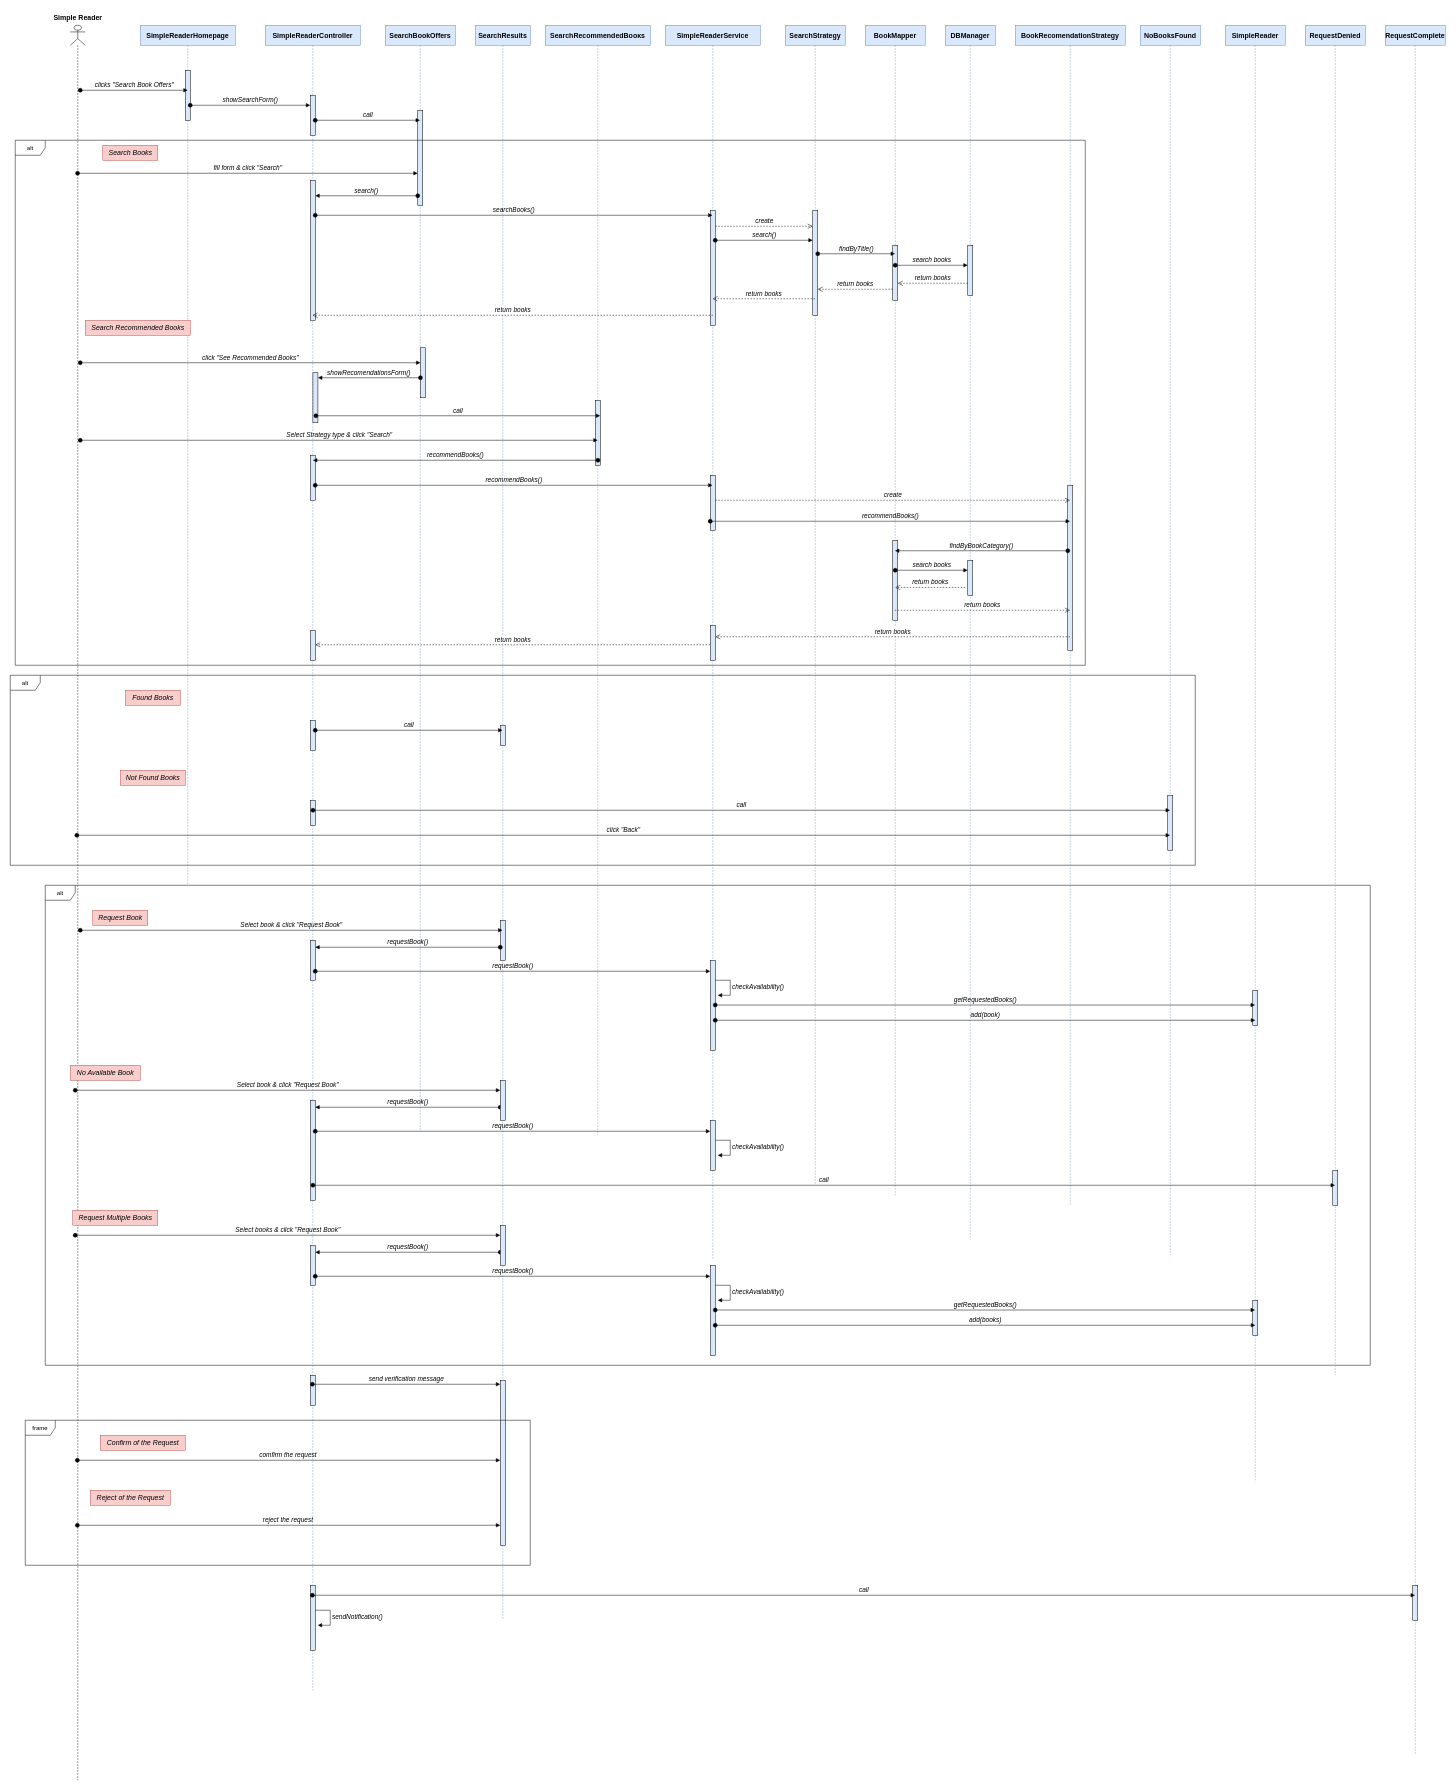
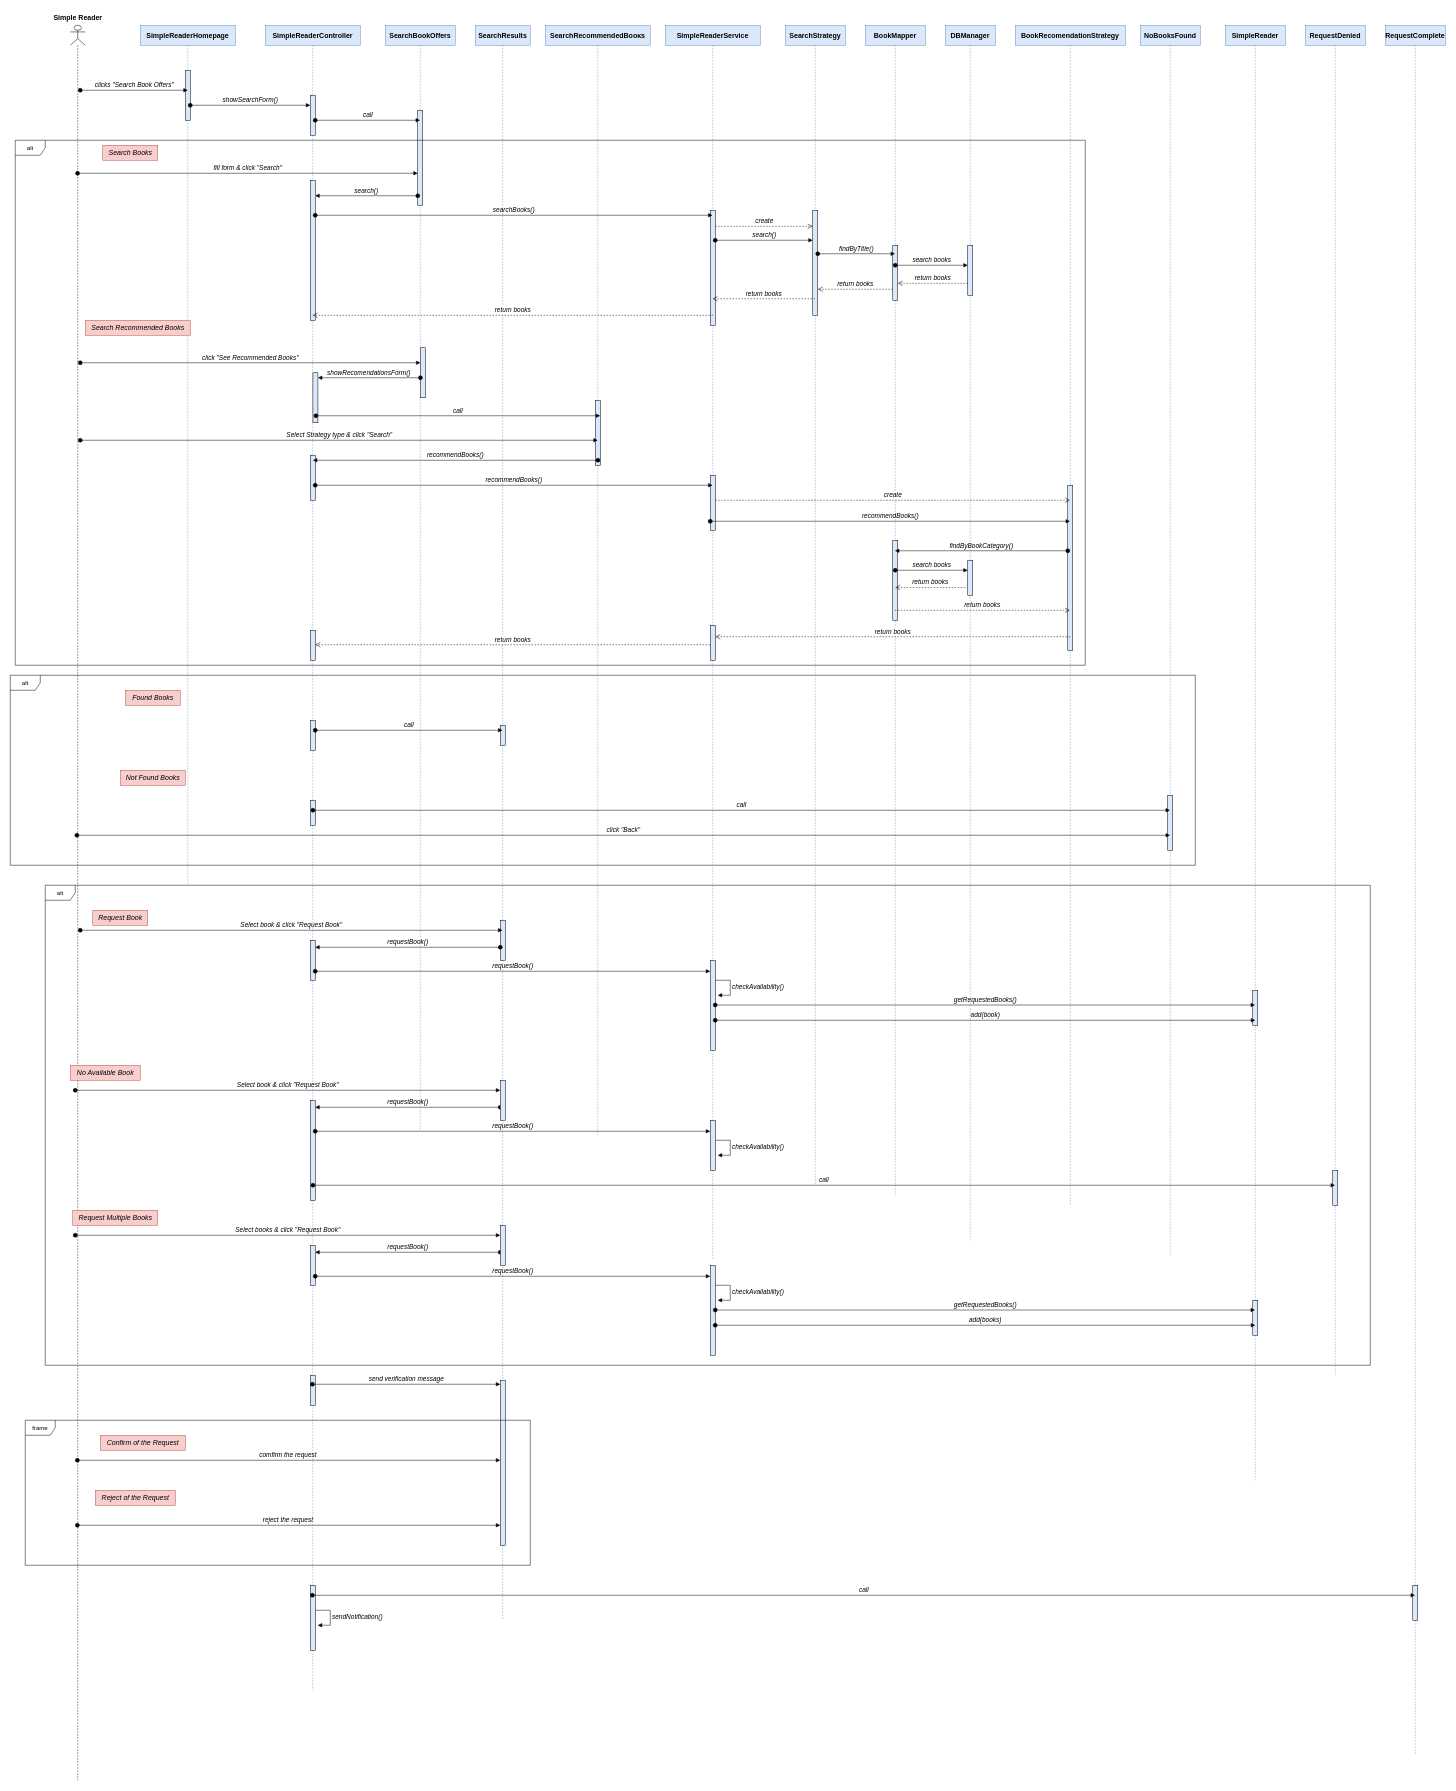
node "Reject of the Request": moved (130, 1498) -> (135, 1498)
